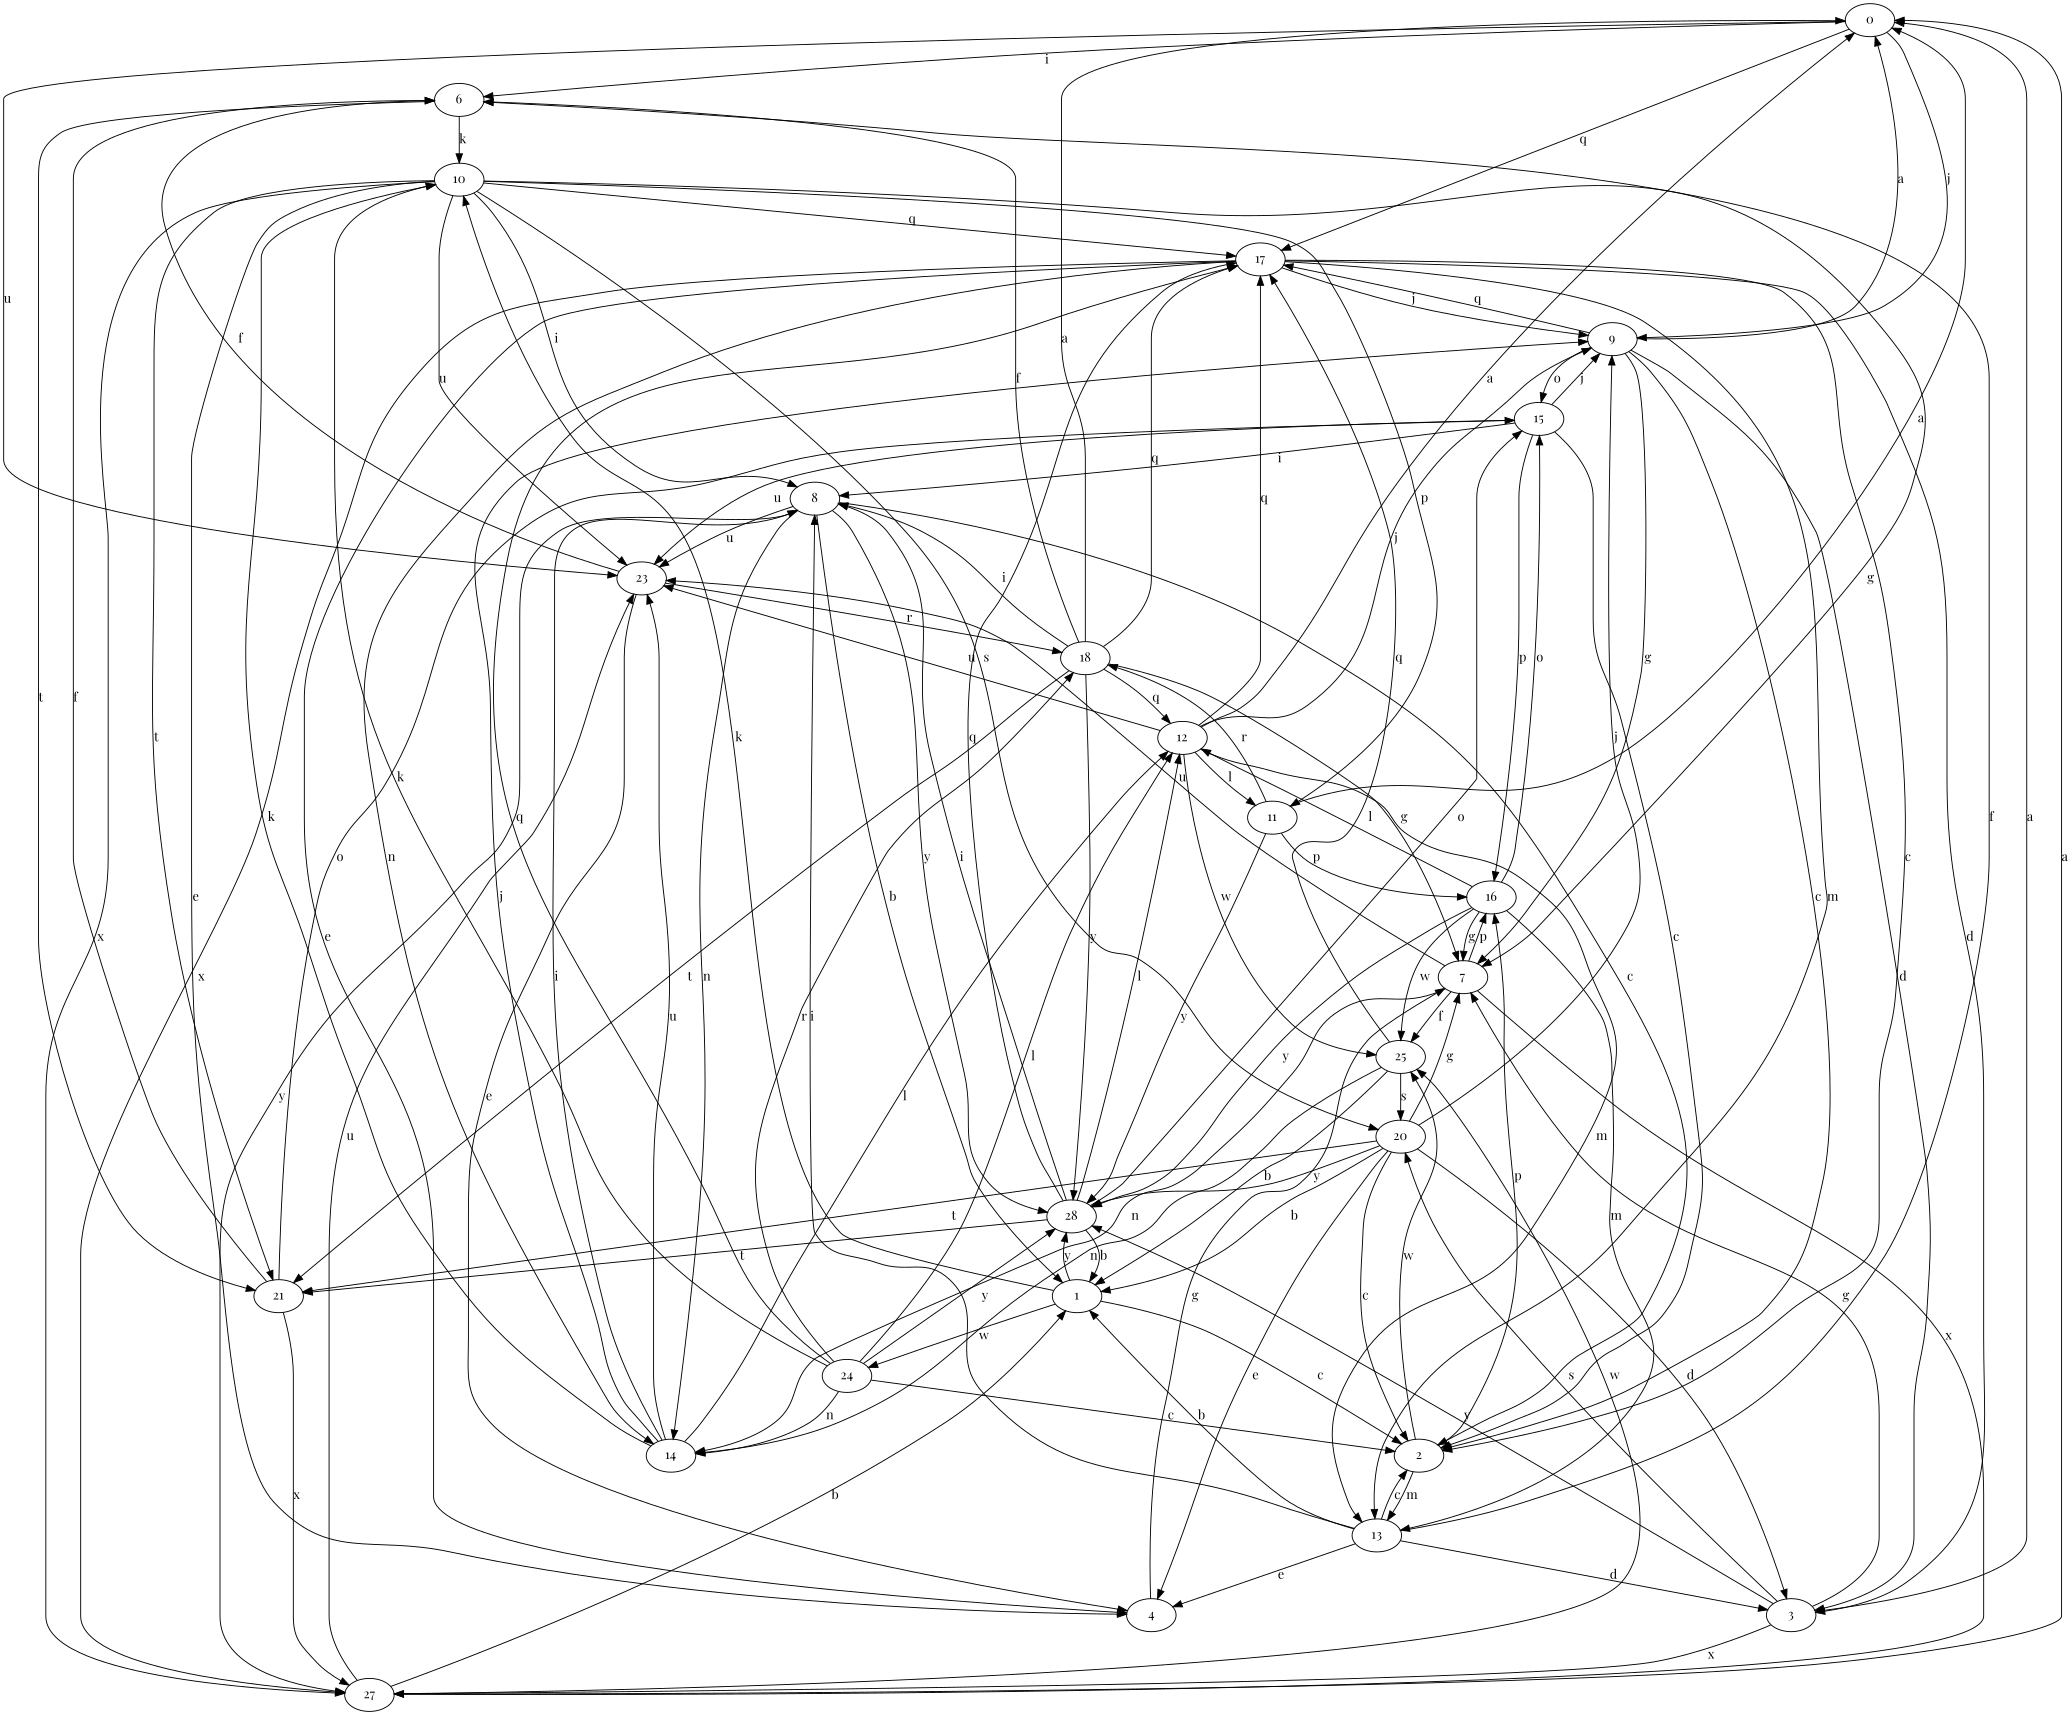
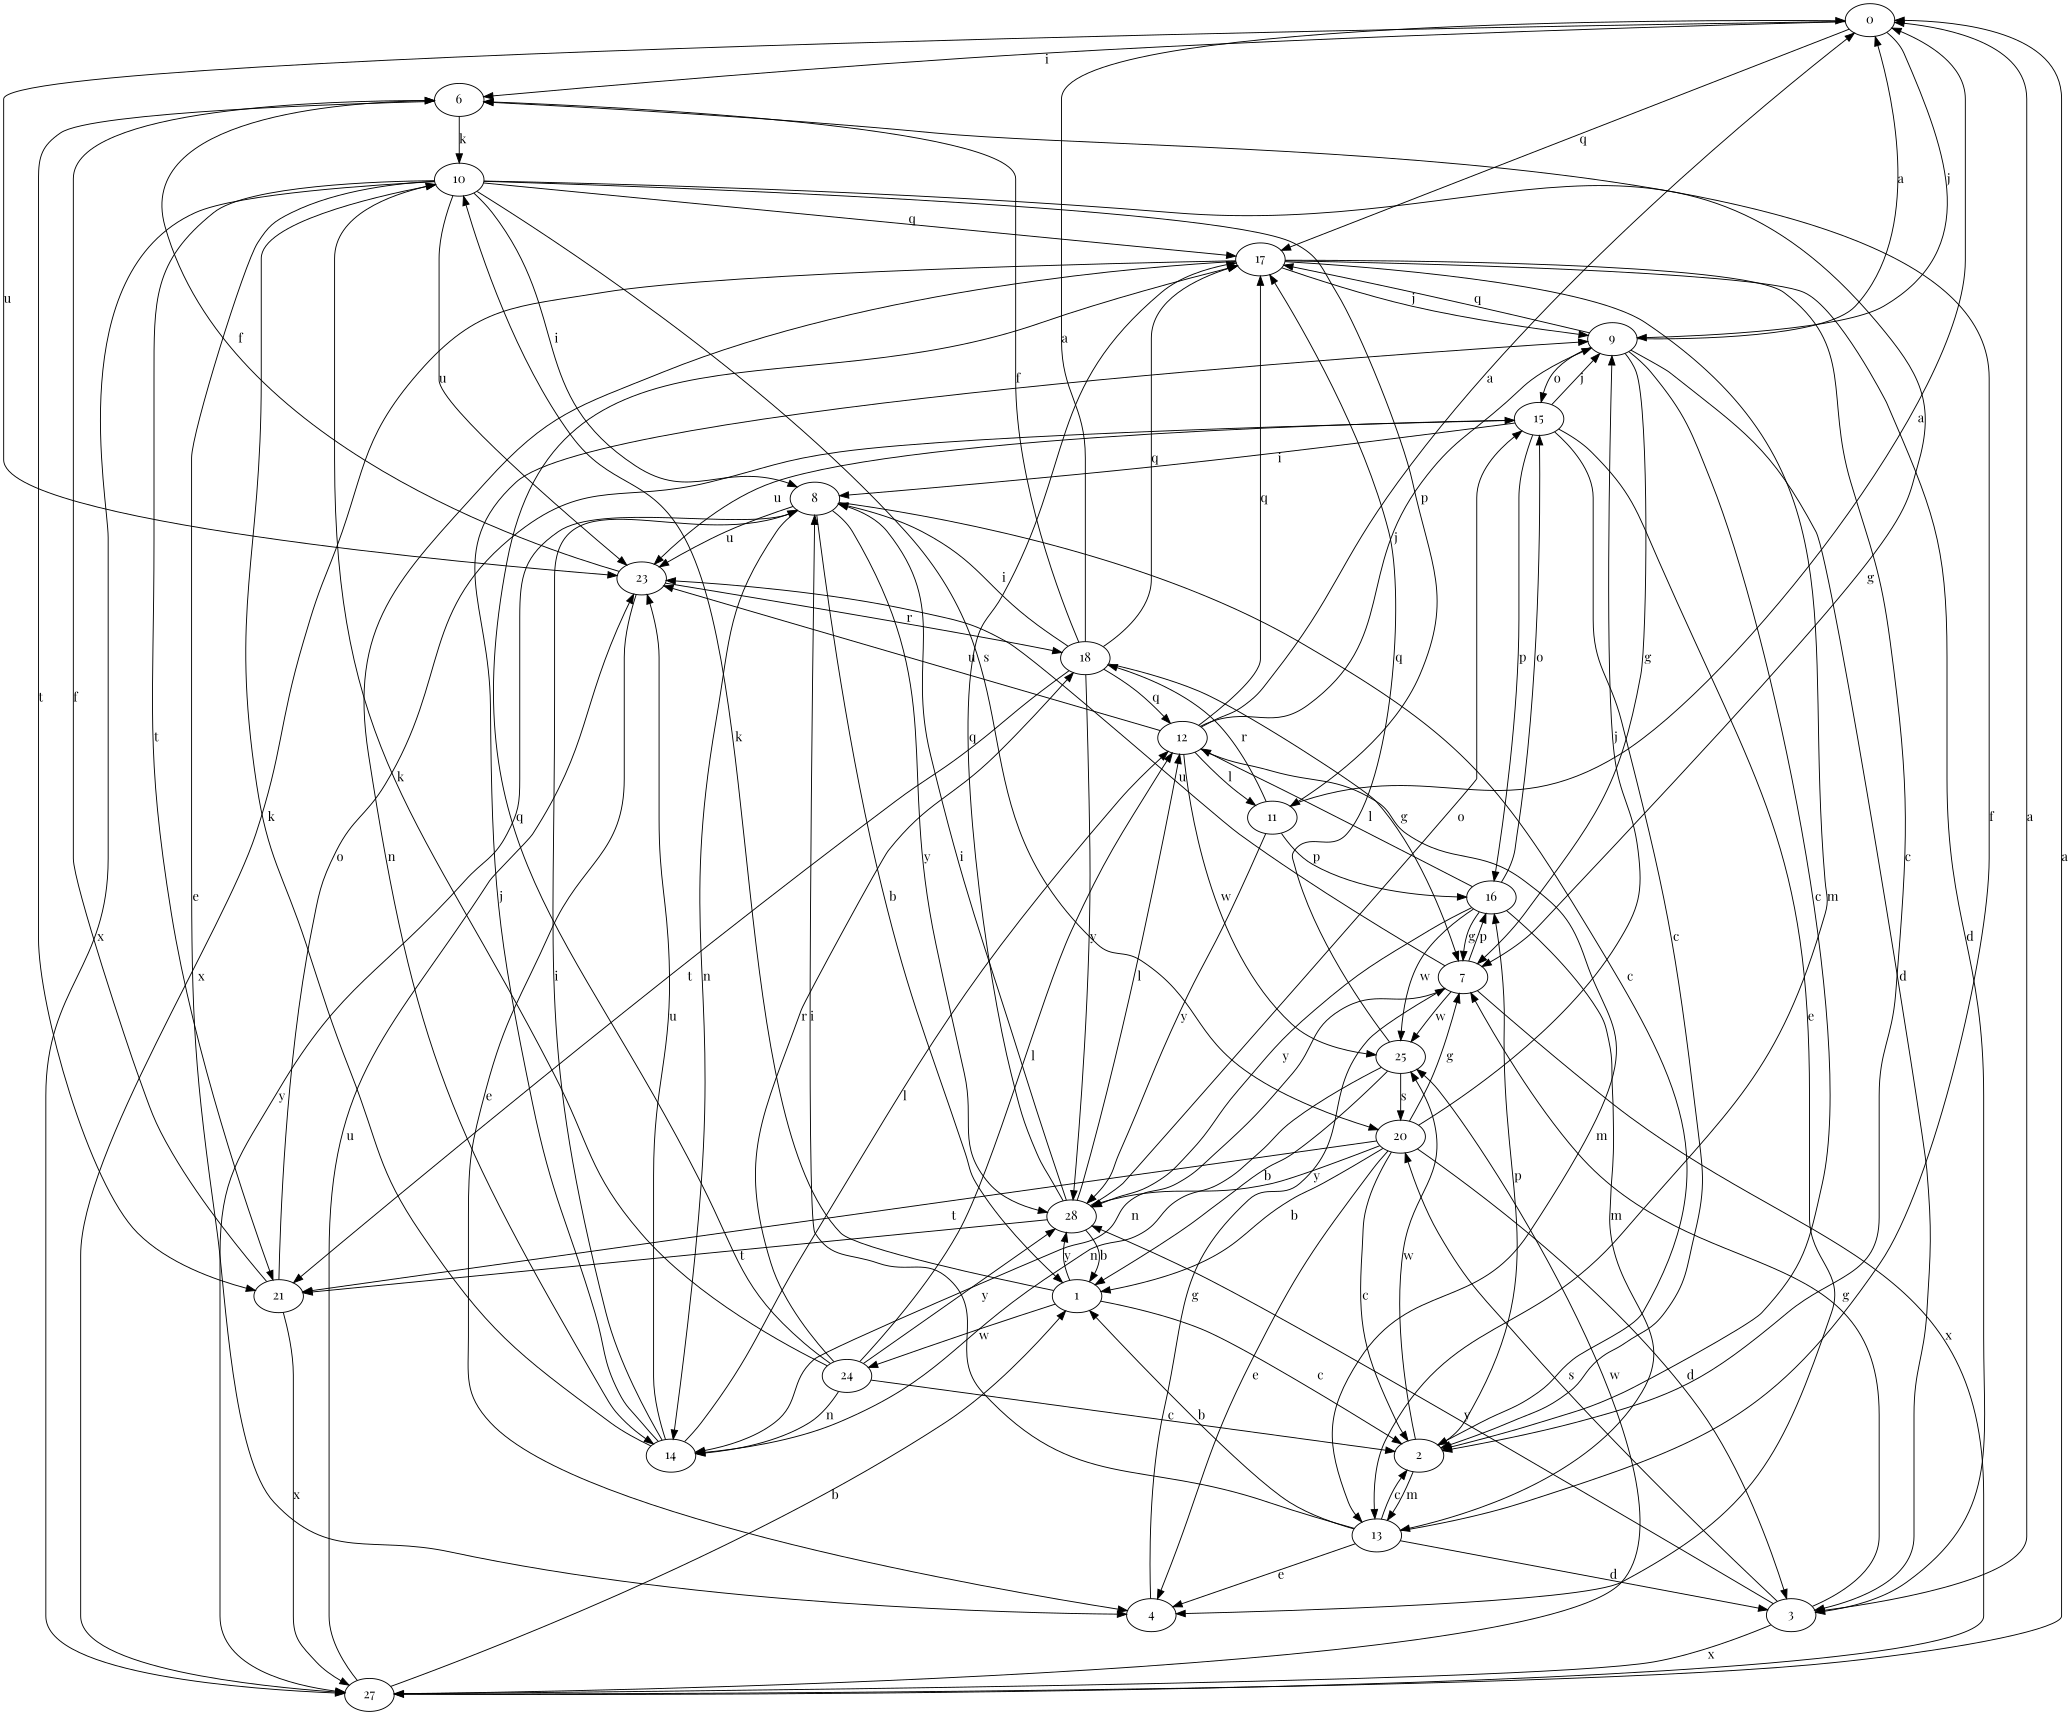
edge "17" -> "4": now "15" -> "4"
edge "7" -> "25": label "f" -> "w"
